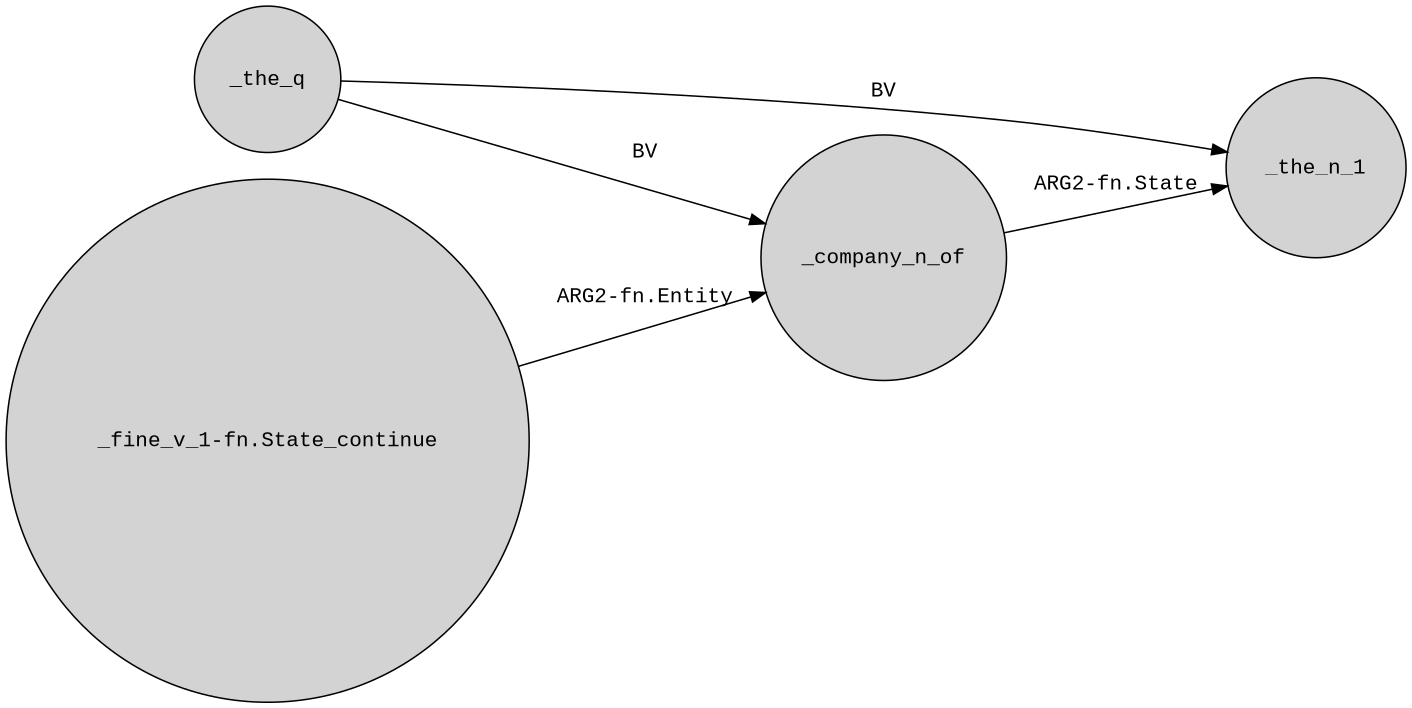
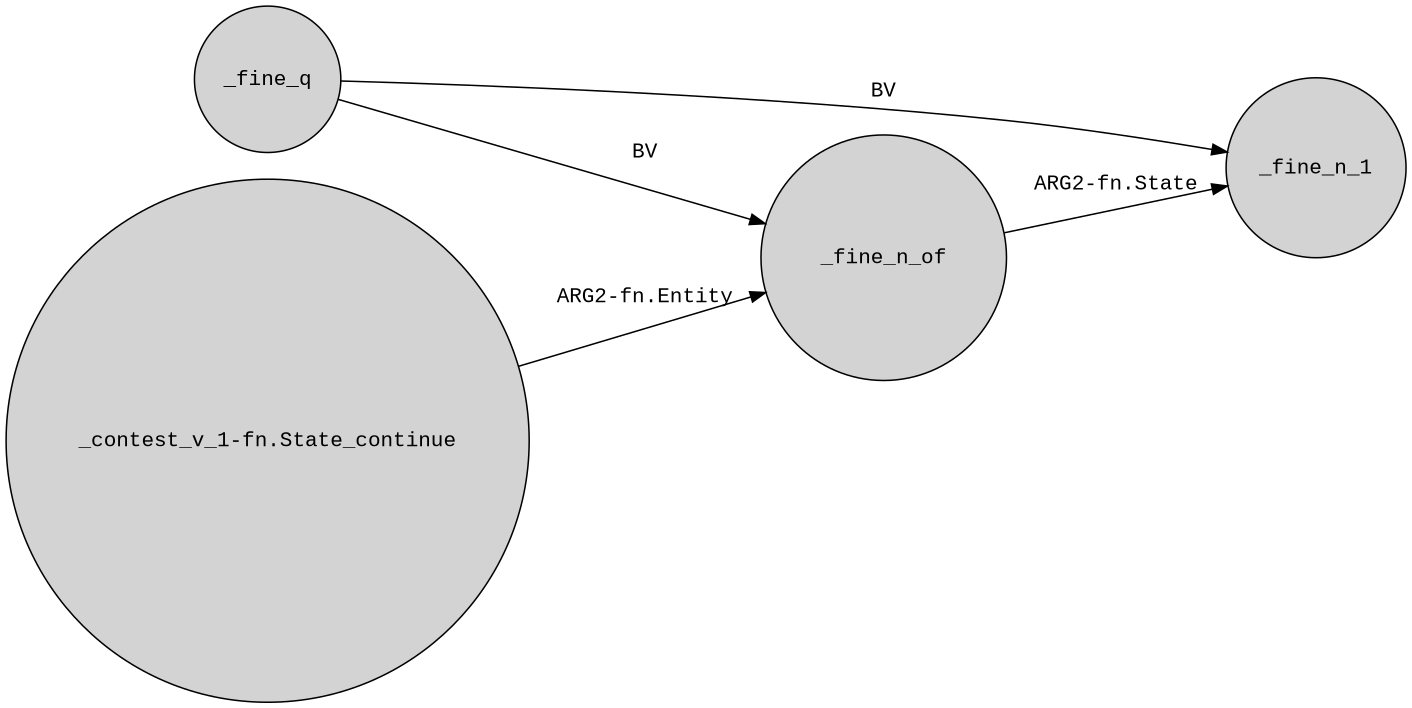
node "_the_q": label "_the_q" -> "_fine_q"
node "_the_n_1": label "_the_n_1" -> "_fine_n_1"
node "_company_n_of": label "_company_n_of" -> "_fine_n_of"
node "_fine_v_1-fn.State_continue": label "_fine_v_1-fn.State_continue" -> "_contest_v_1-fn.State_continue"
